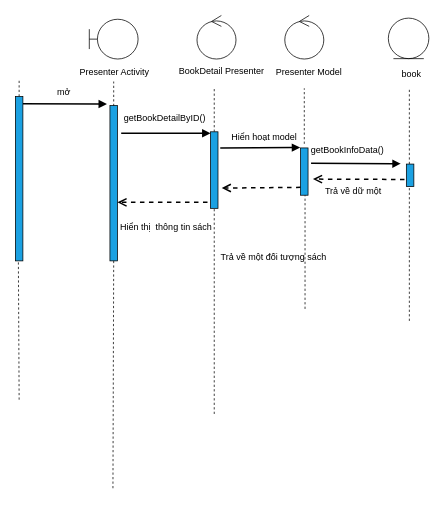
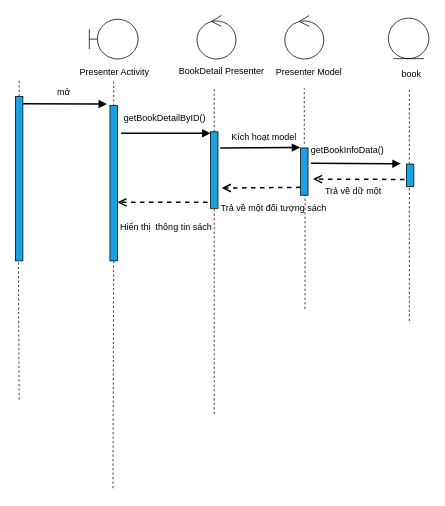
node "Hiển hoạt model": label "Hiển hoạt model" -> "Kích hoạt model"
node "Trả về một đối tượng sách": moved (276, 255) -> (276, 206)
